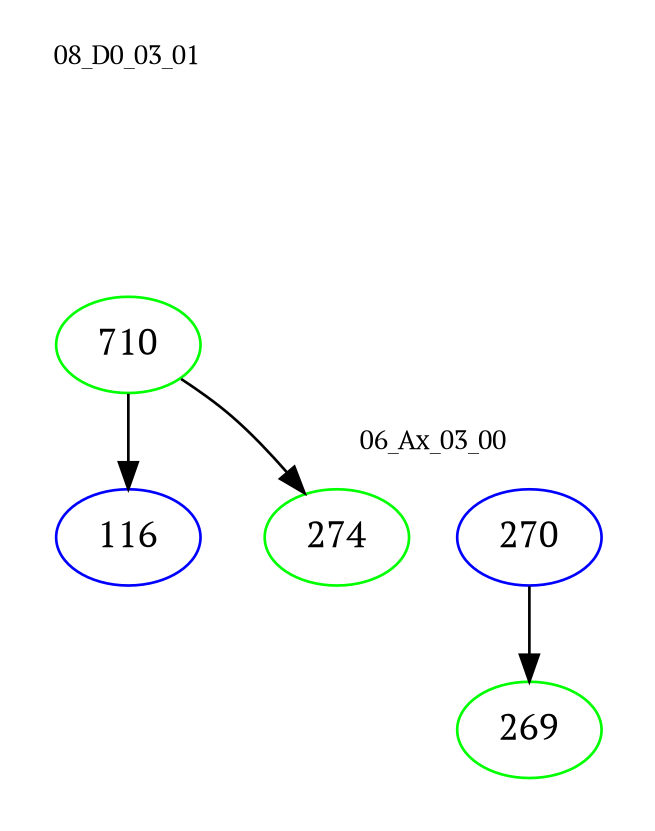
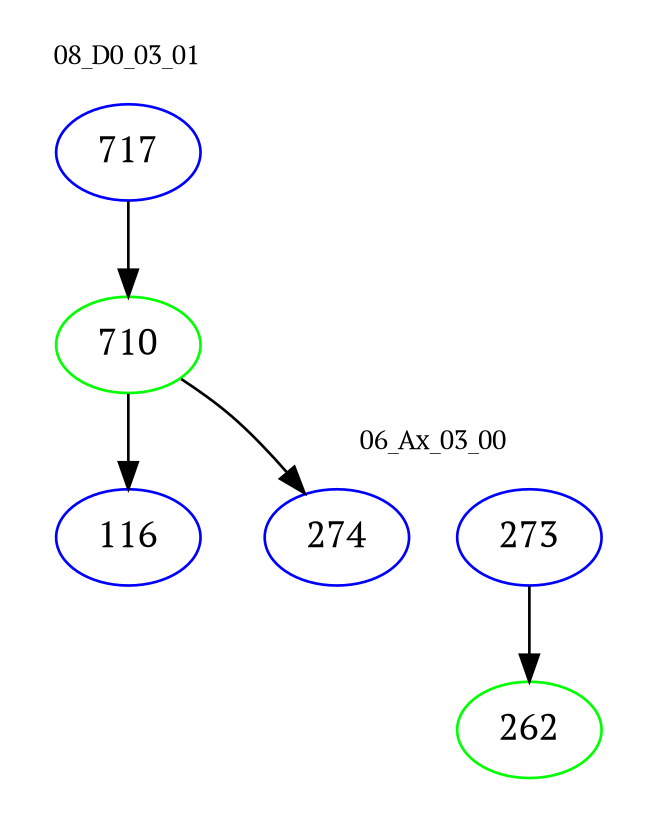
node "717": added
node "274": color green -> blue
node "270": label "270" -> "273"
node "269": label "269" -> "262"
